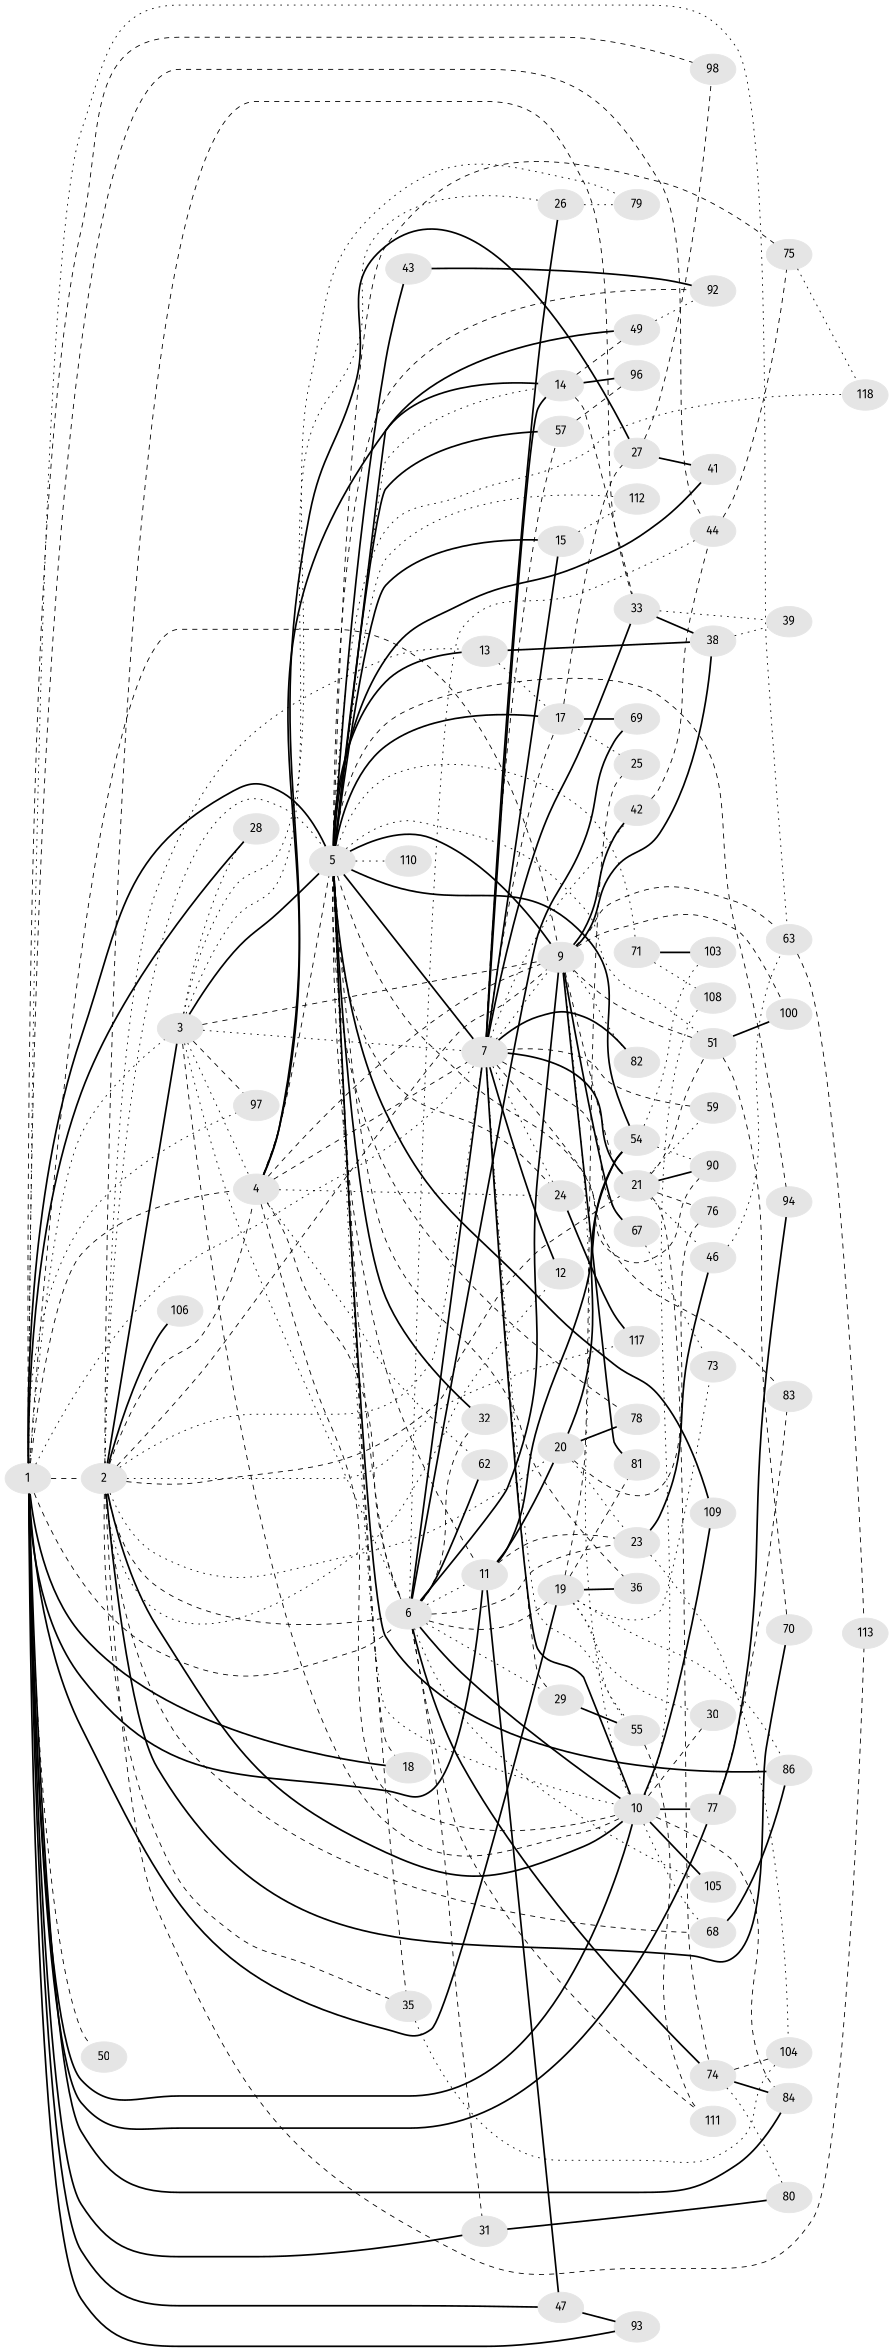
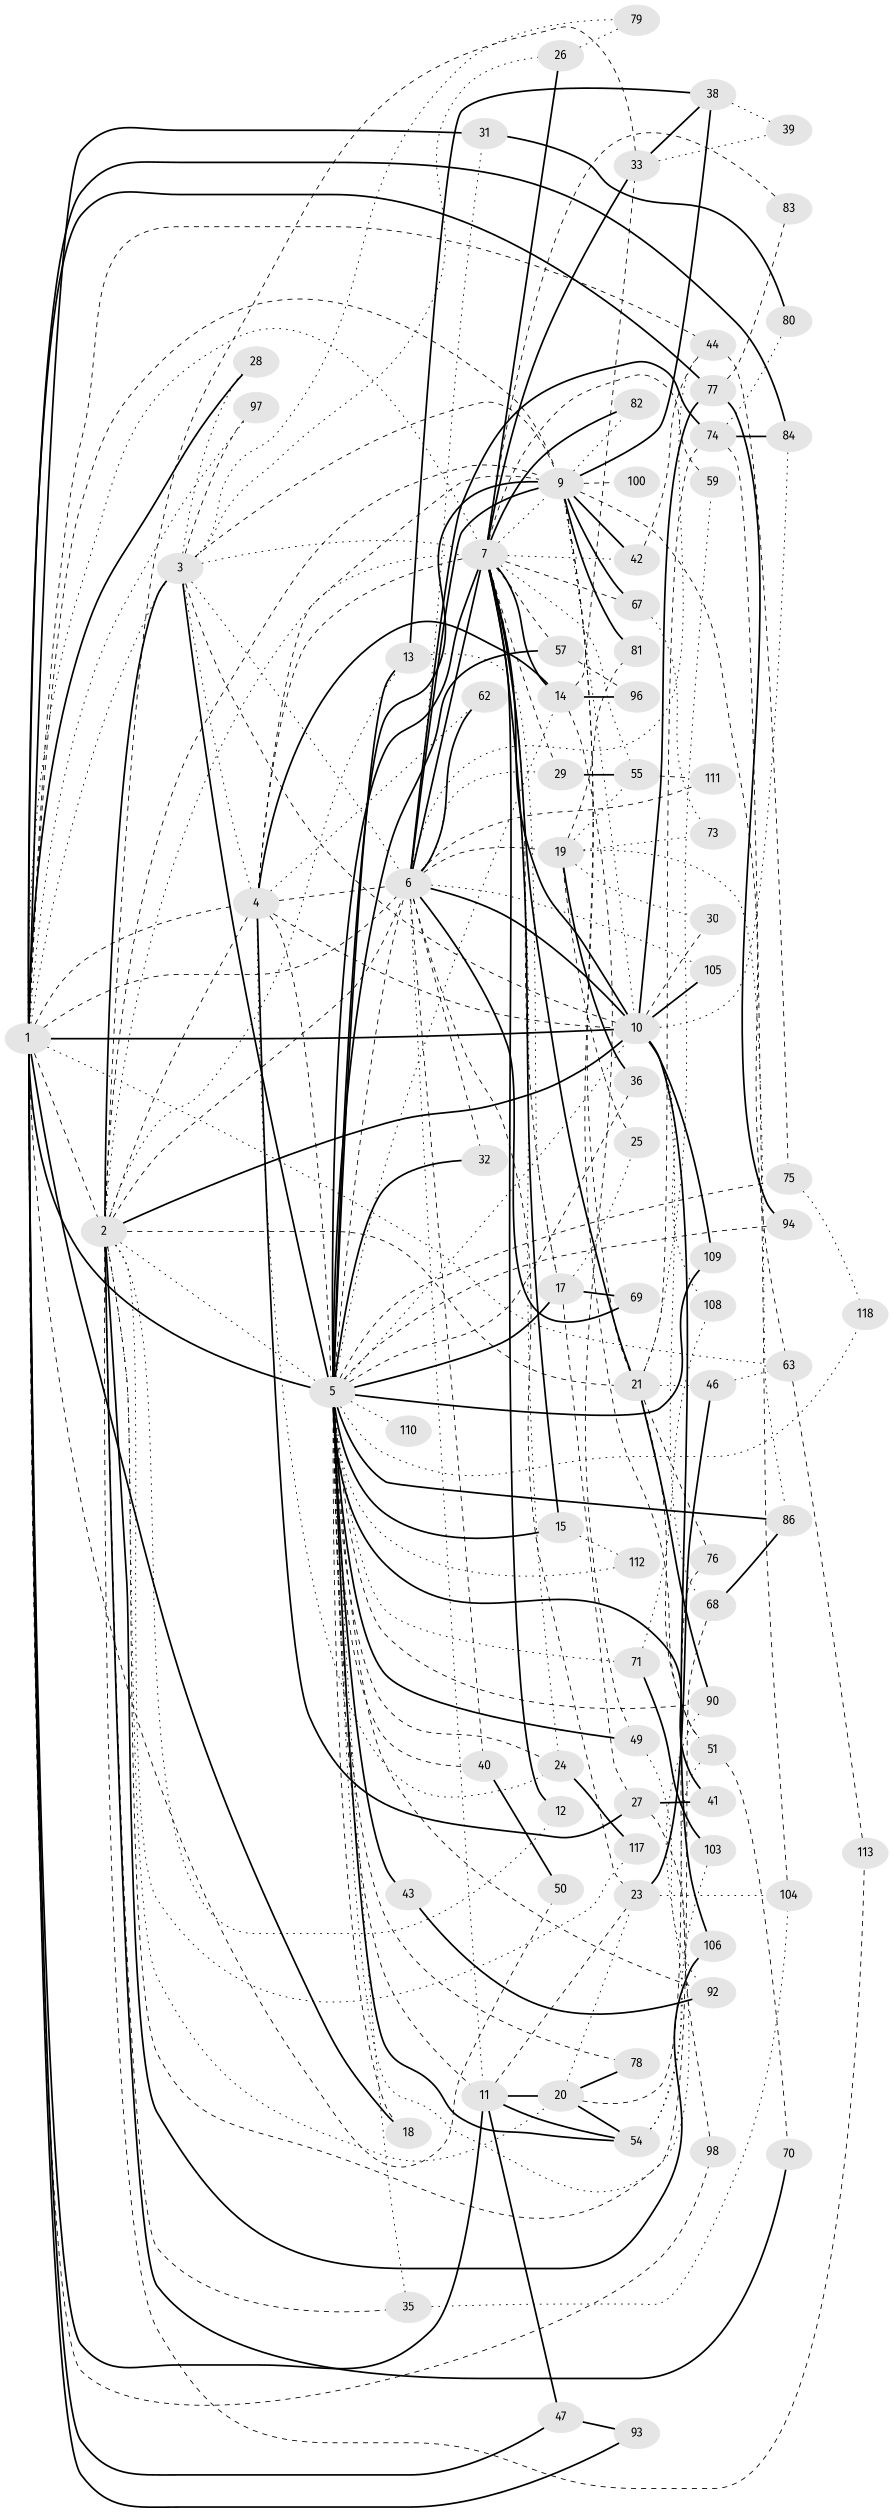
edge "100" -- "51": removed
edge "5" -- "35": style dashed -> dotted
edge "10" -- "106": added
node "40": added
edge "6" -- "31": style dashed -> dotted
edge "10" -- "84": style dashed -> dotted
edge "1" -- "19": removed
